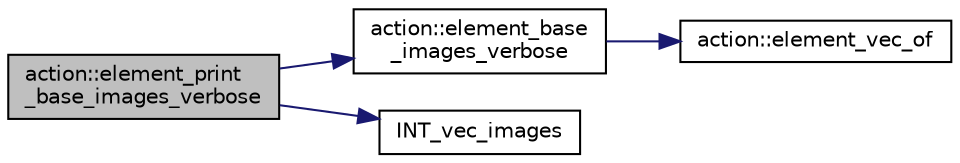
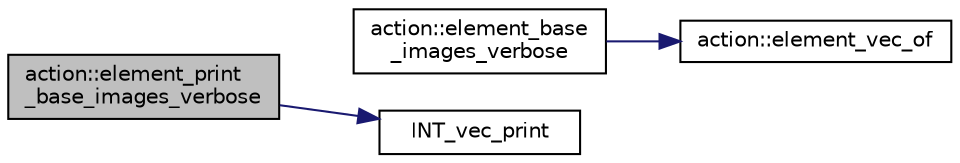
edge "action::element_print _base_images_verbose" -> "action::element_base _images_verbose": removed
node "INT_vec_images": label "INT_vec_images" -> "INT_vec_print"
